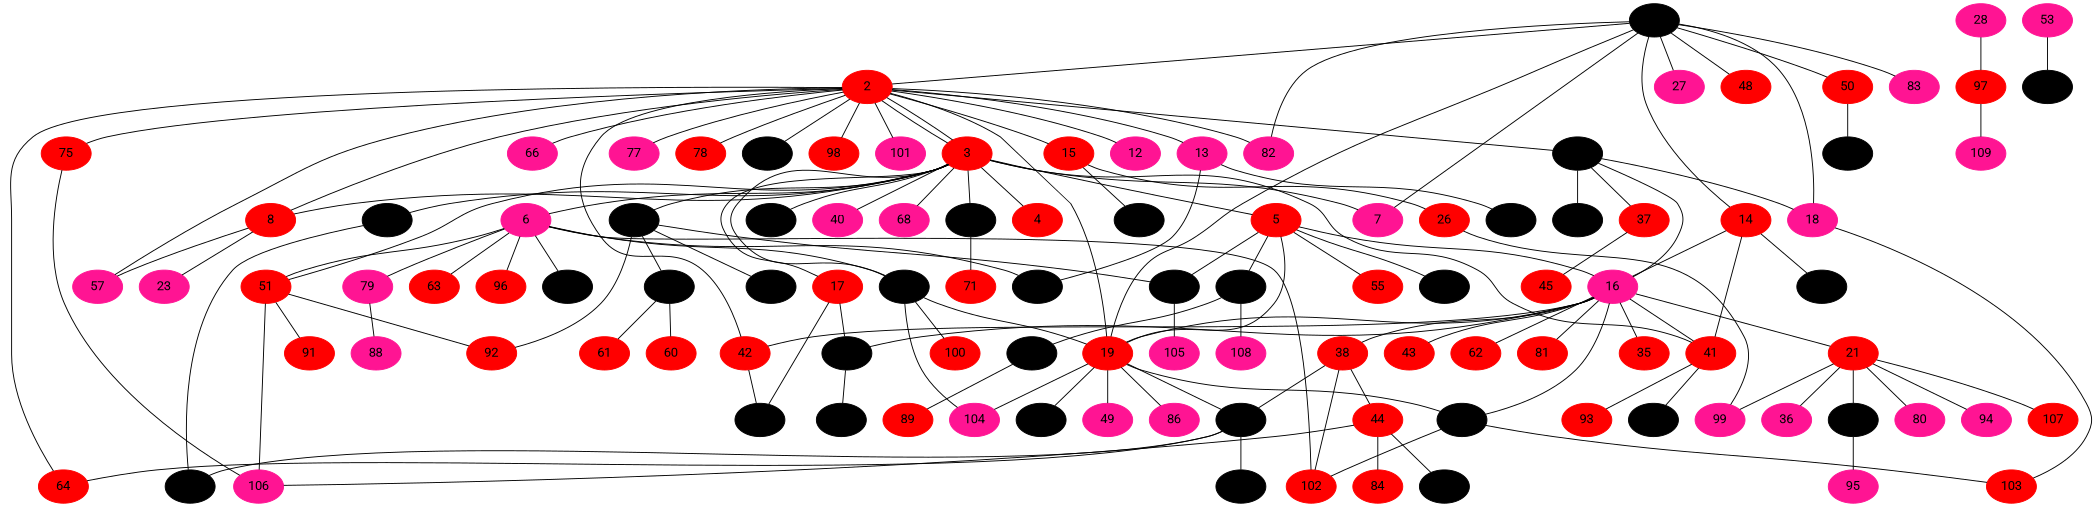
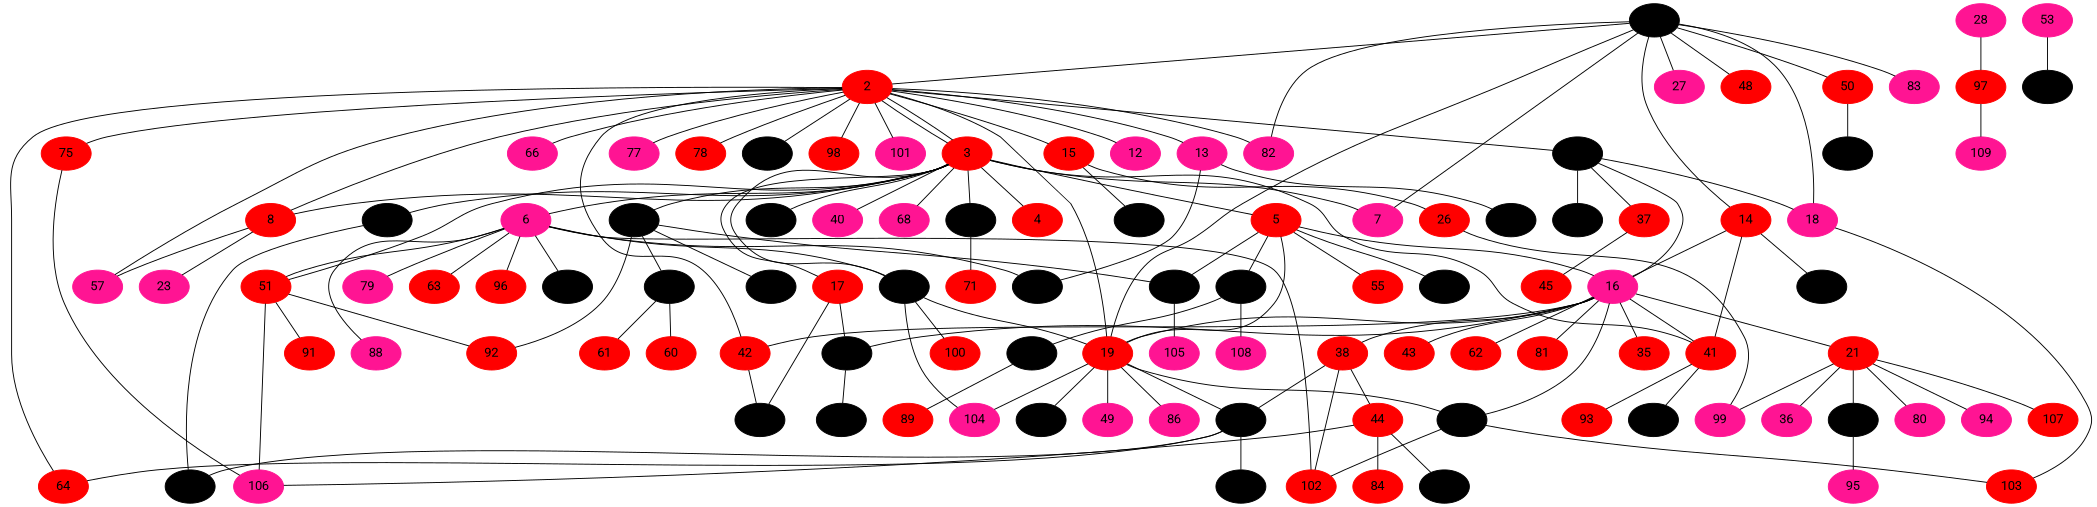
edge "79" -- "88": now "6" -- "88"
